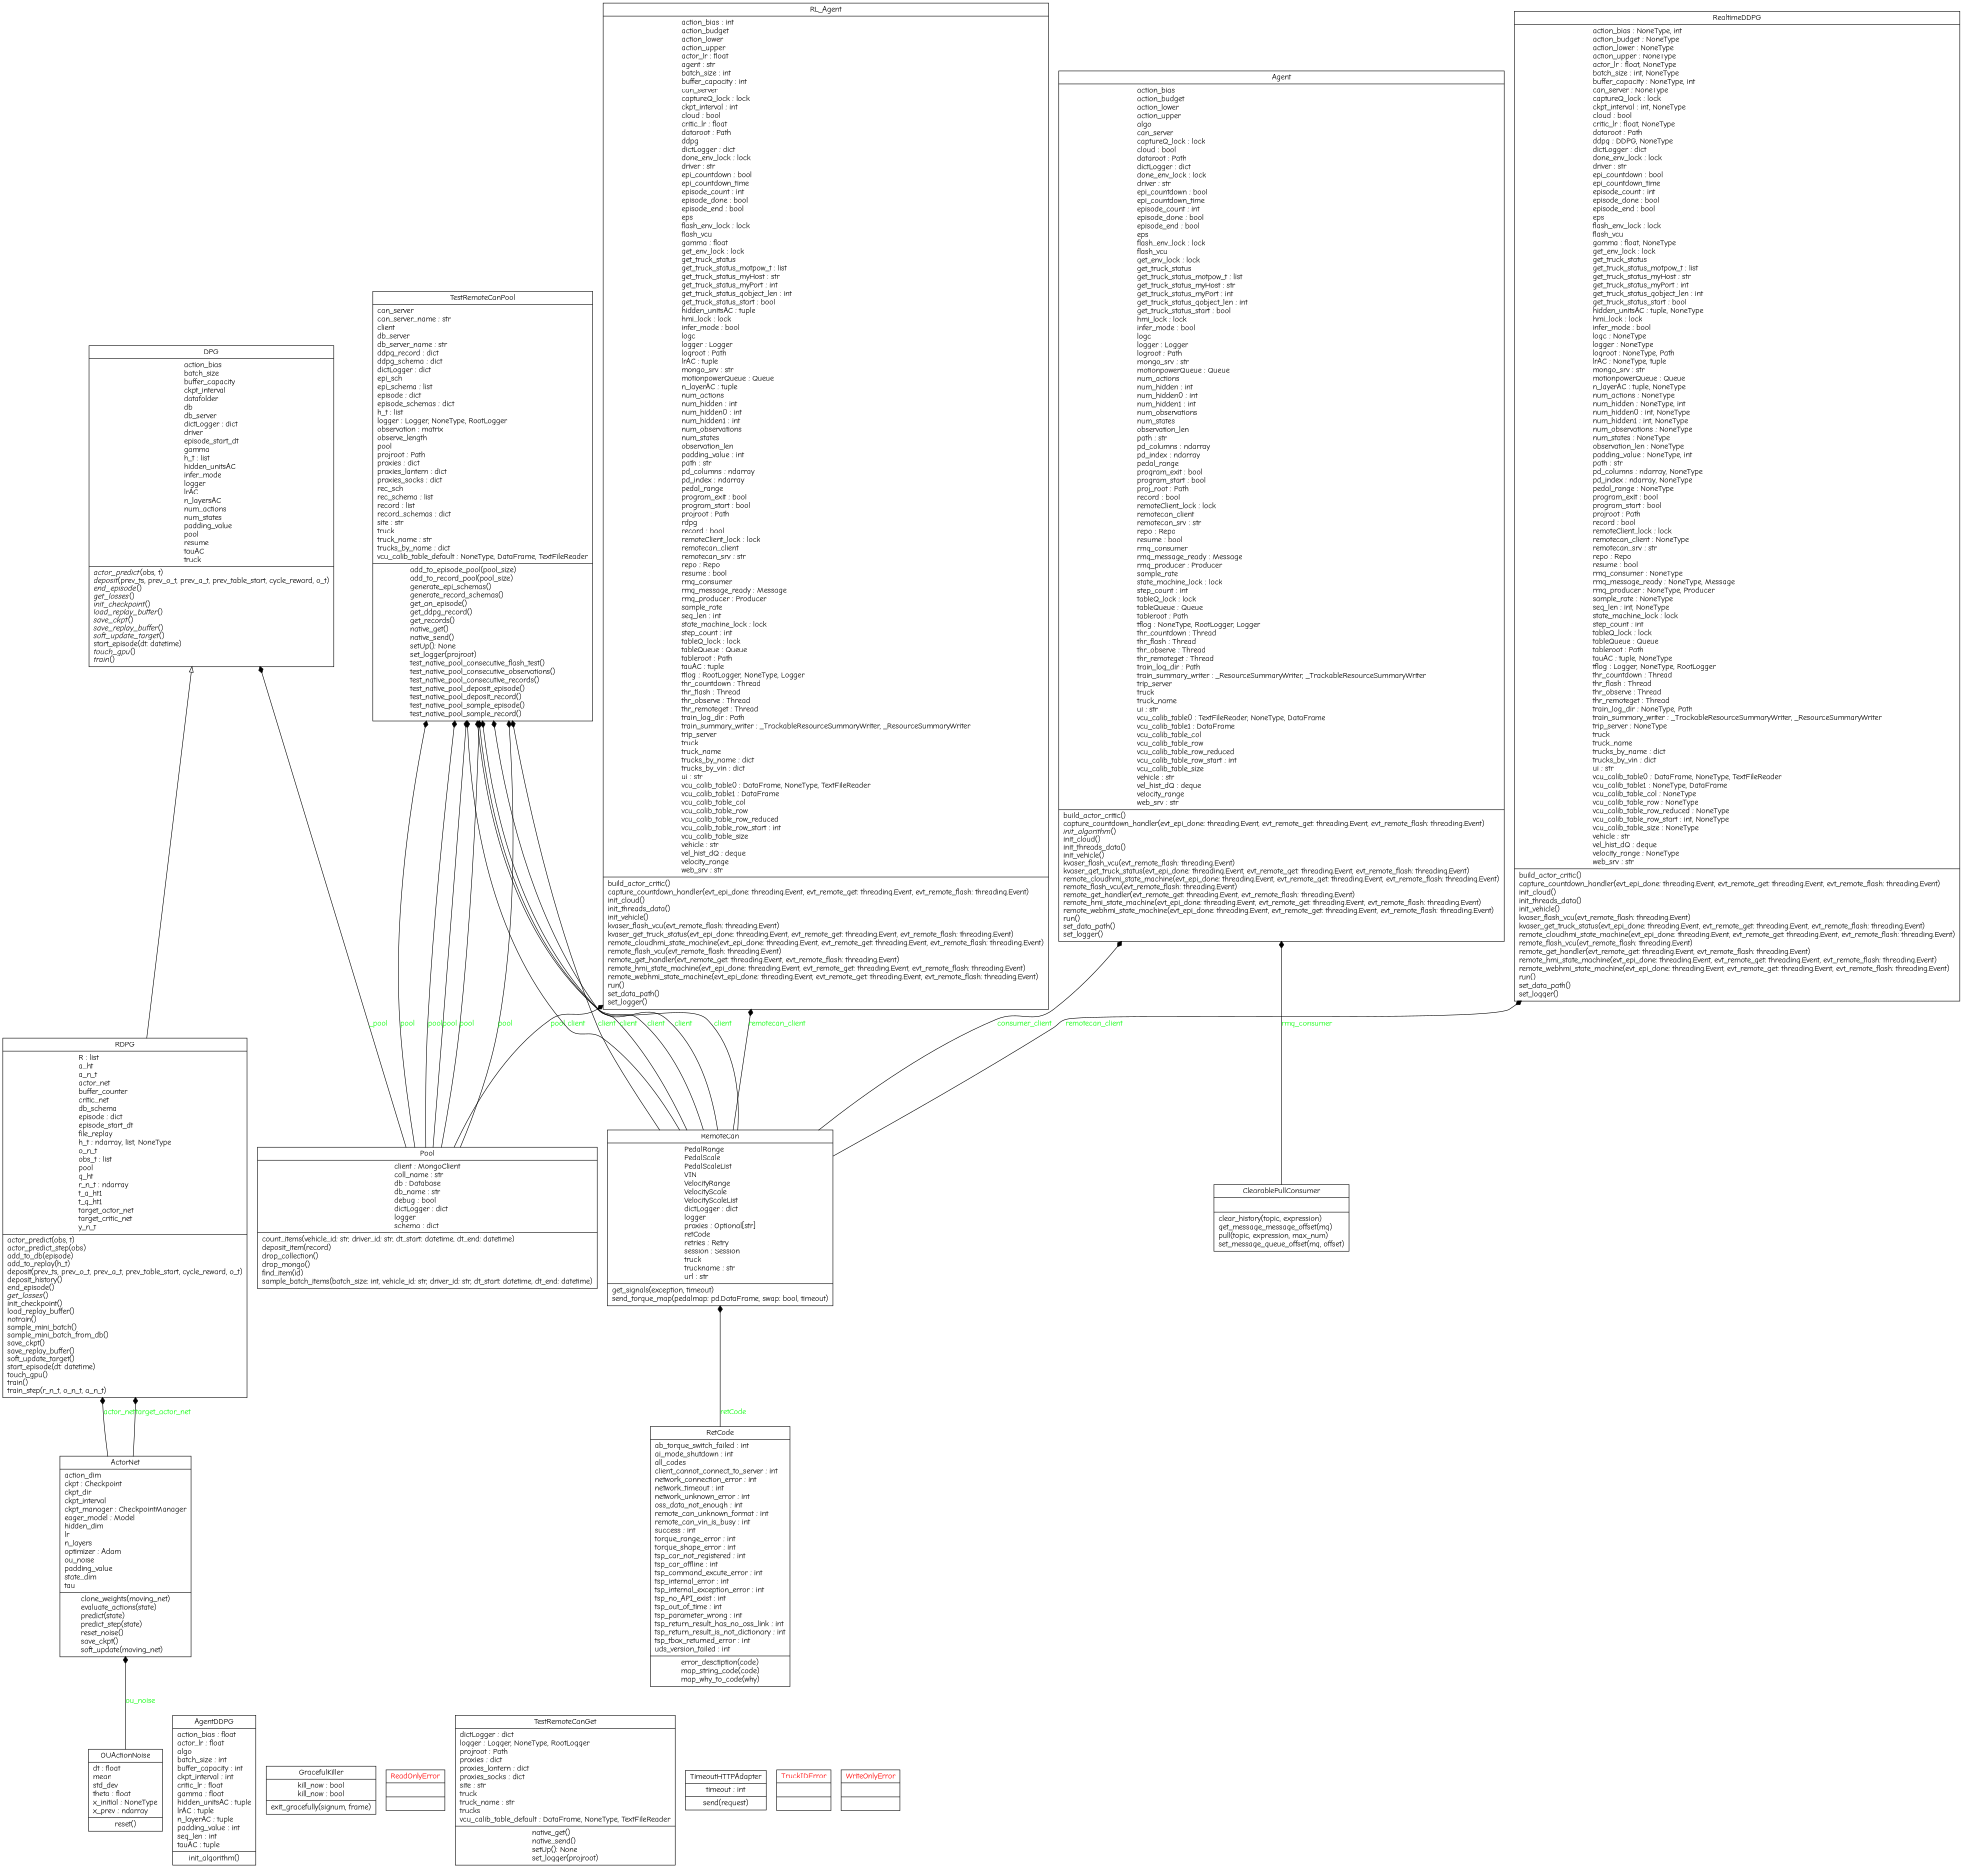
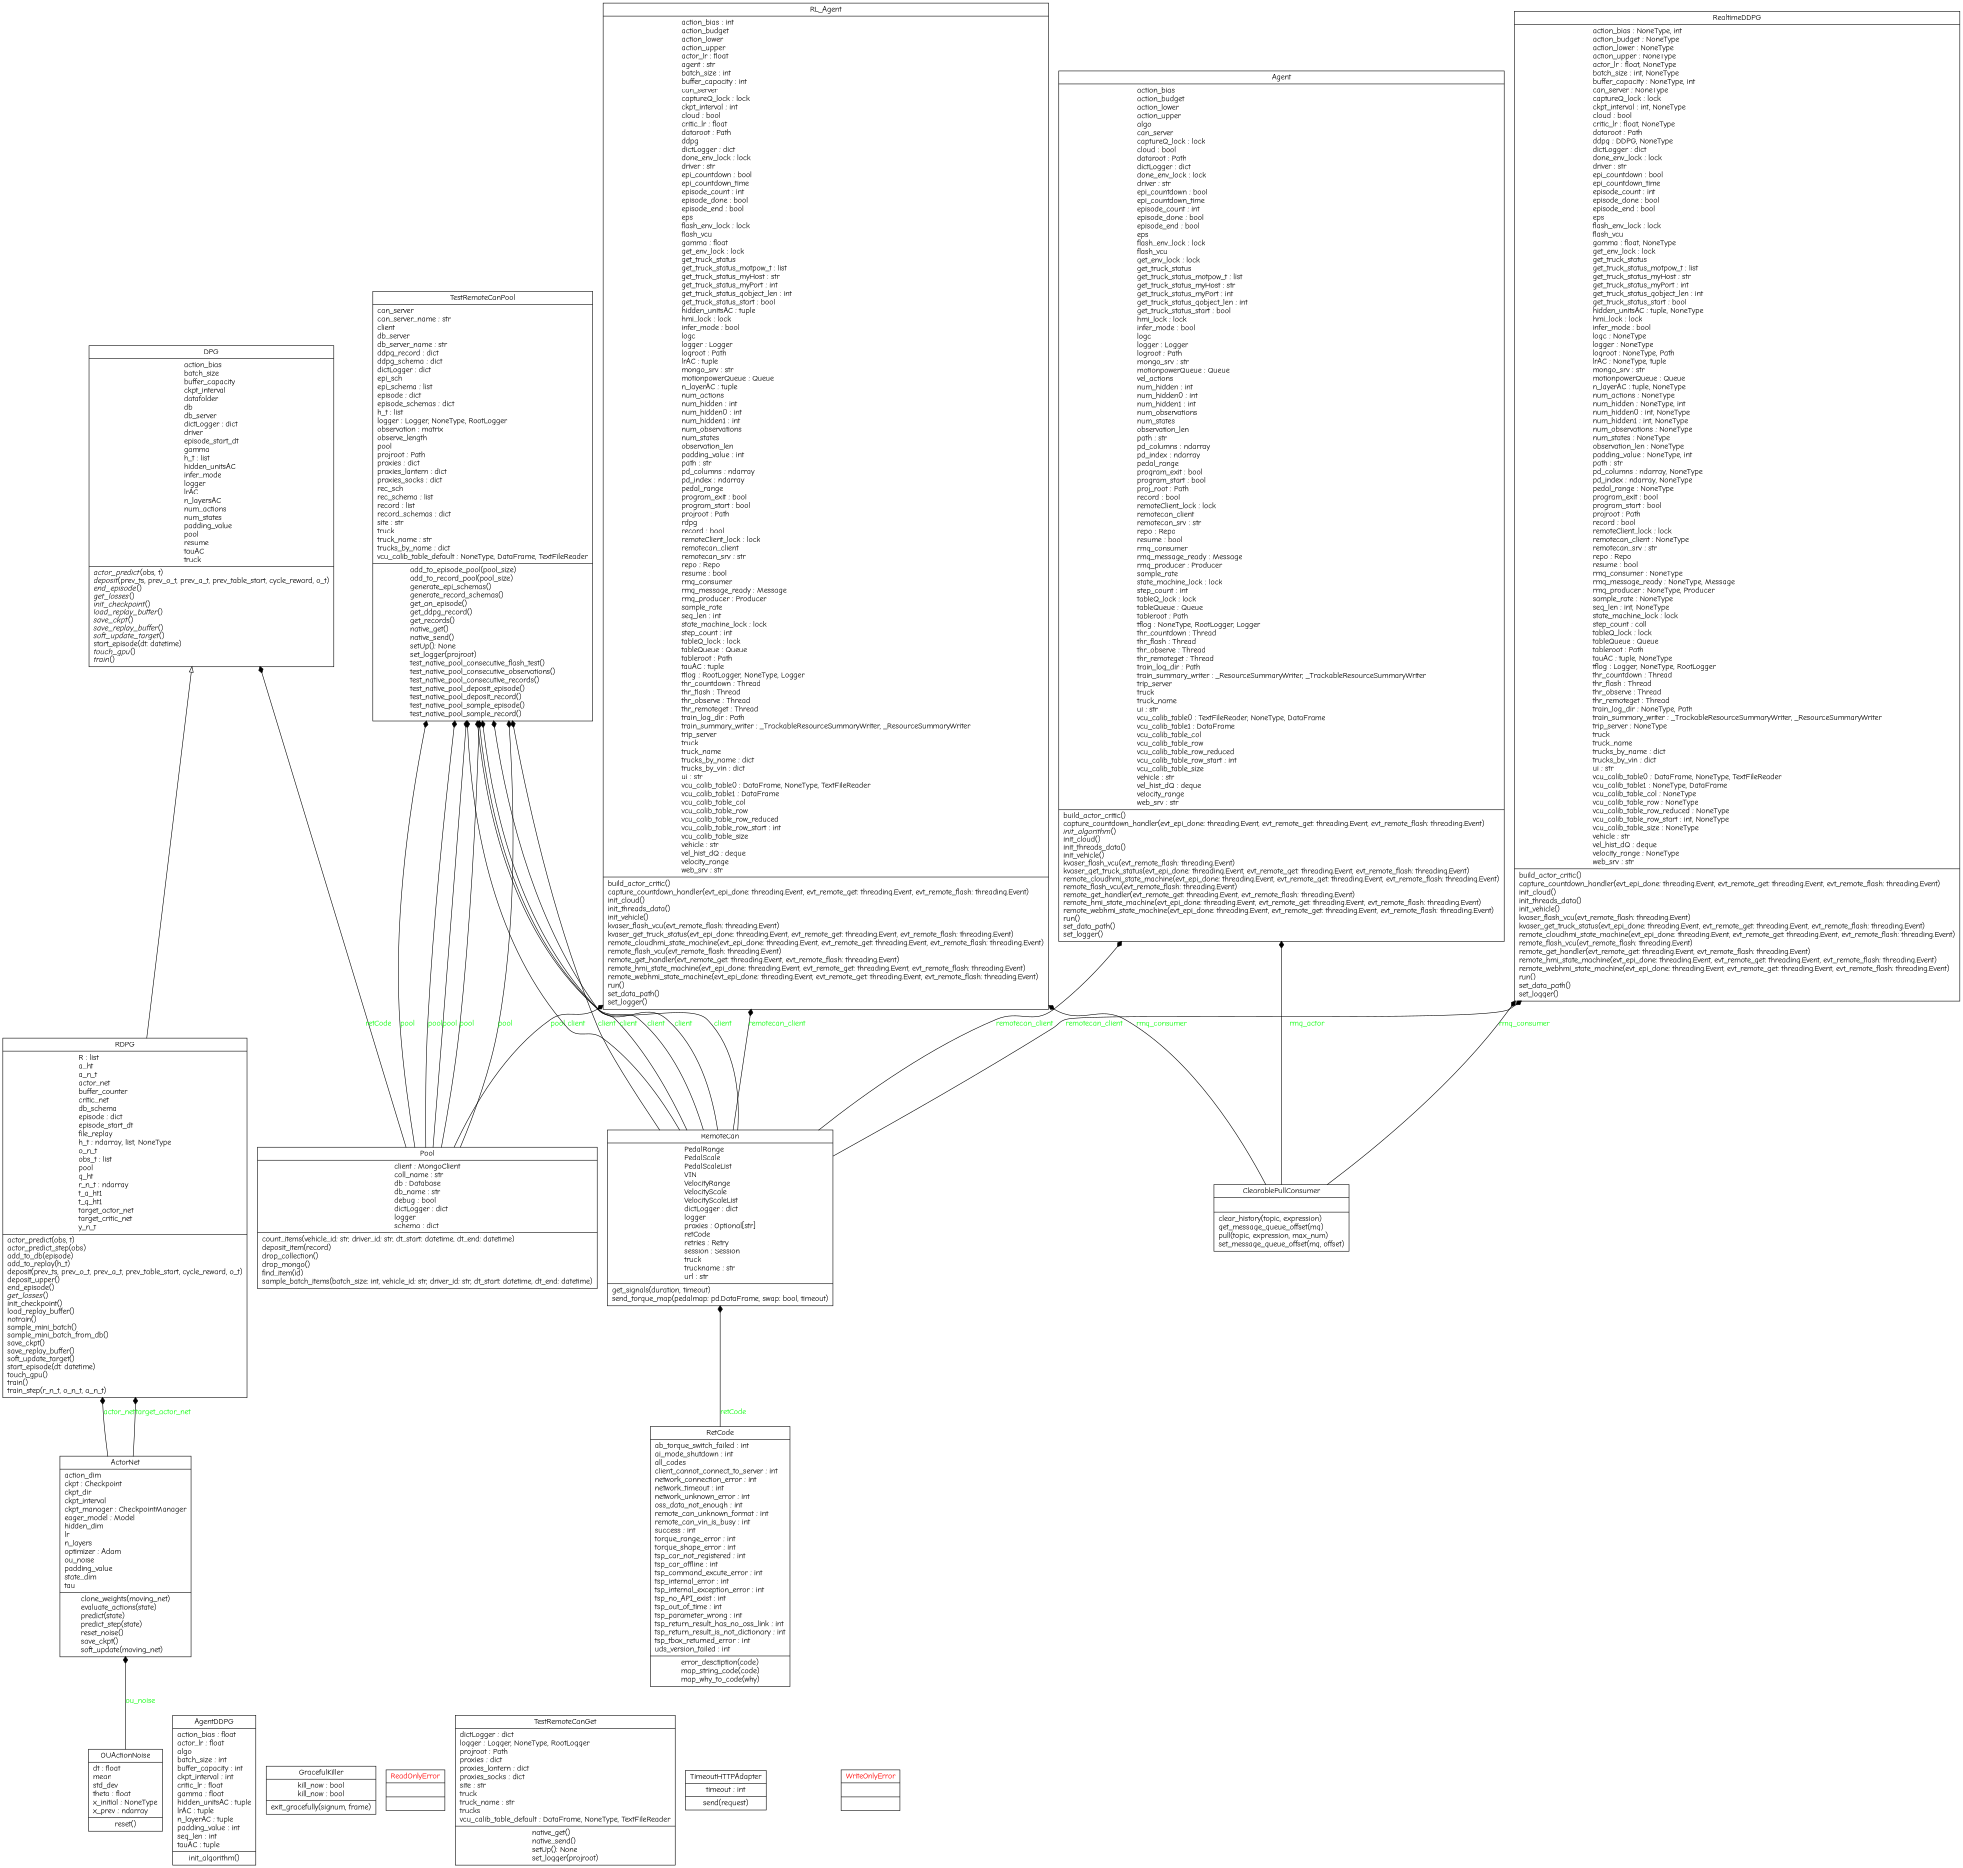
node "Agent": text "num_actions" -> "vel_actions"
node "RealtimeDDPG": text "step_count : int" -> "step_count : coll"
edge "Pool" -> "DPG": label "_pool" -> "retCode"
edge "RemoteCan" -> "Agent": label "consumer_client" -> "remotecan_client"
edge "ClearablePullConsumer" -> "Agent": label "rmq_consumer" -> "rmq_actor"
edge "ClearablePullConsumer" -> "RL_Agent": added, label "rmq_consumer"
edge "ClearablePullConsumer" -> "RealtimeDDPG": added, label "rmq_consumer"
node "ClearablePullConsumer": text "get_message_message_offset(mq)" -> "get_message_queue_offset(mq)"
node "RDPG": text "deposit_history()" -> "deposit_upper()"
node "RemoteCan": text "get_signals(exception, timeout)" -> "get_signals(duration, timeout)"
node "TruckIDError": removed
